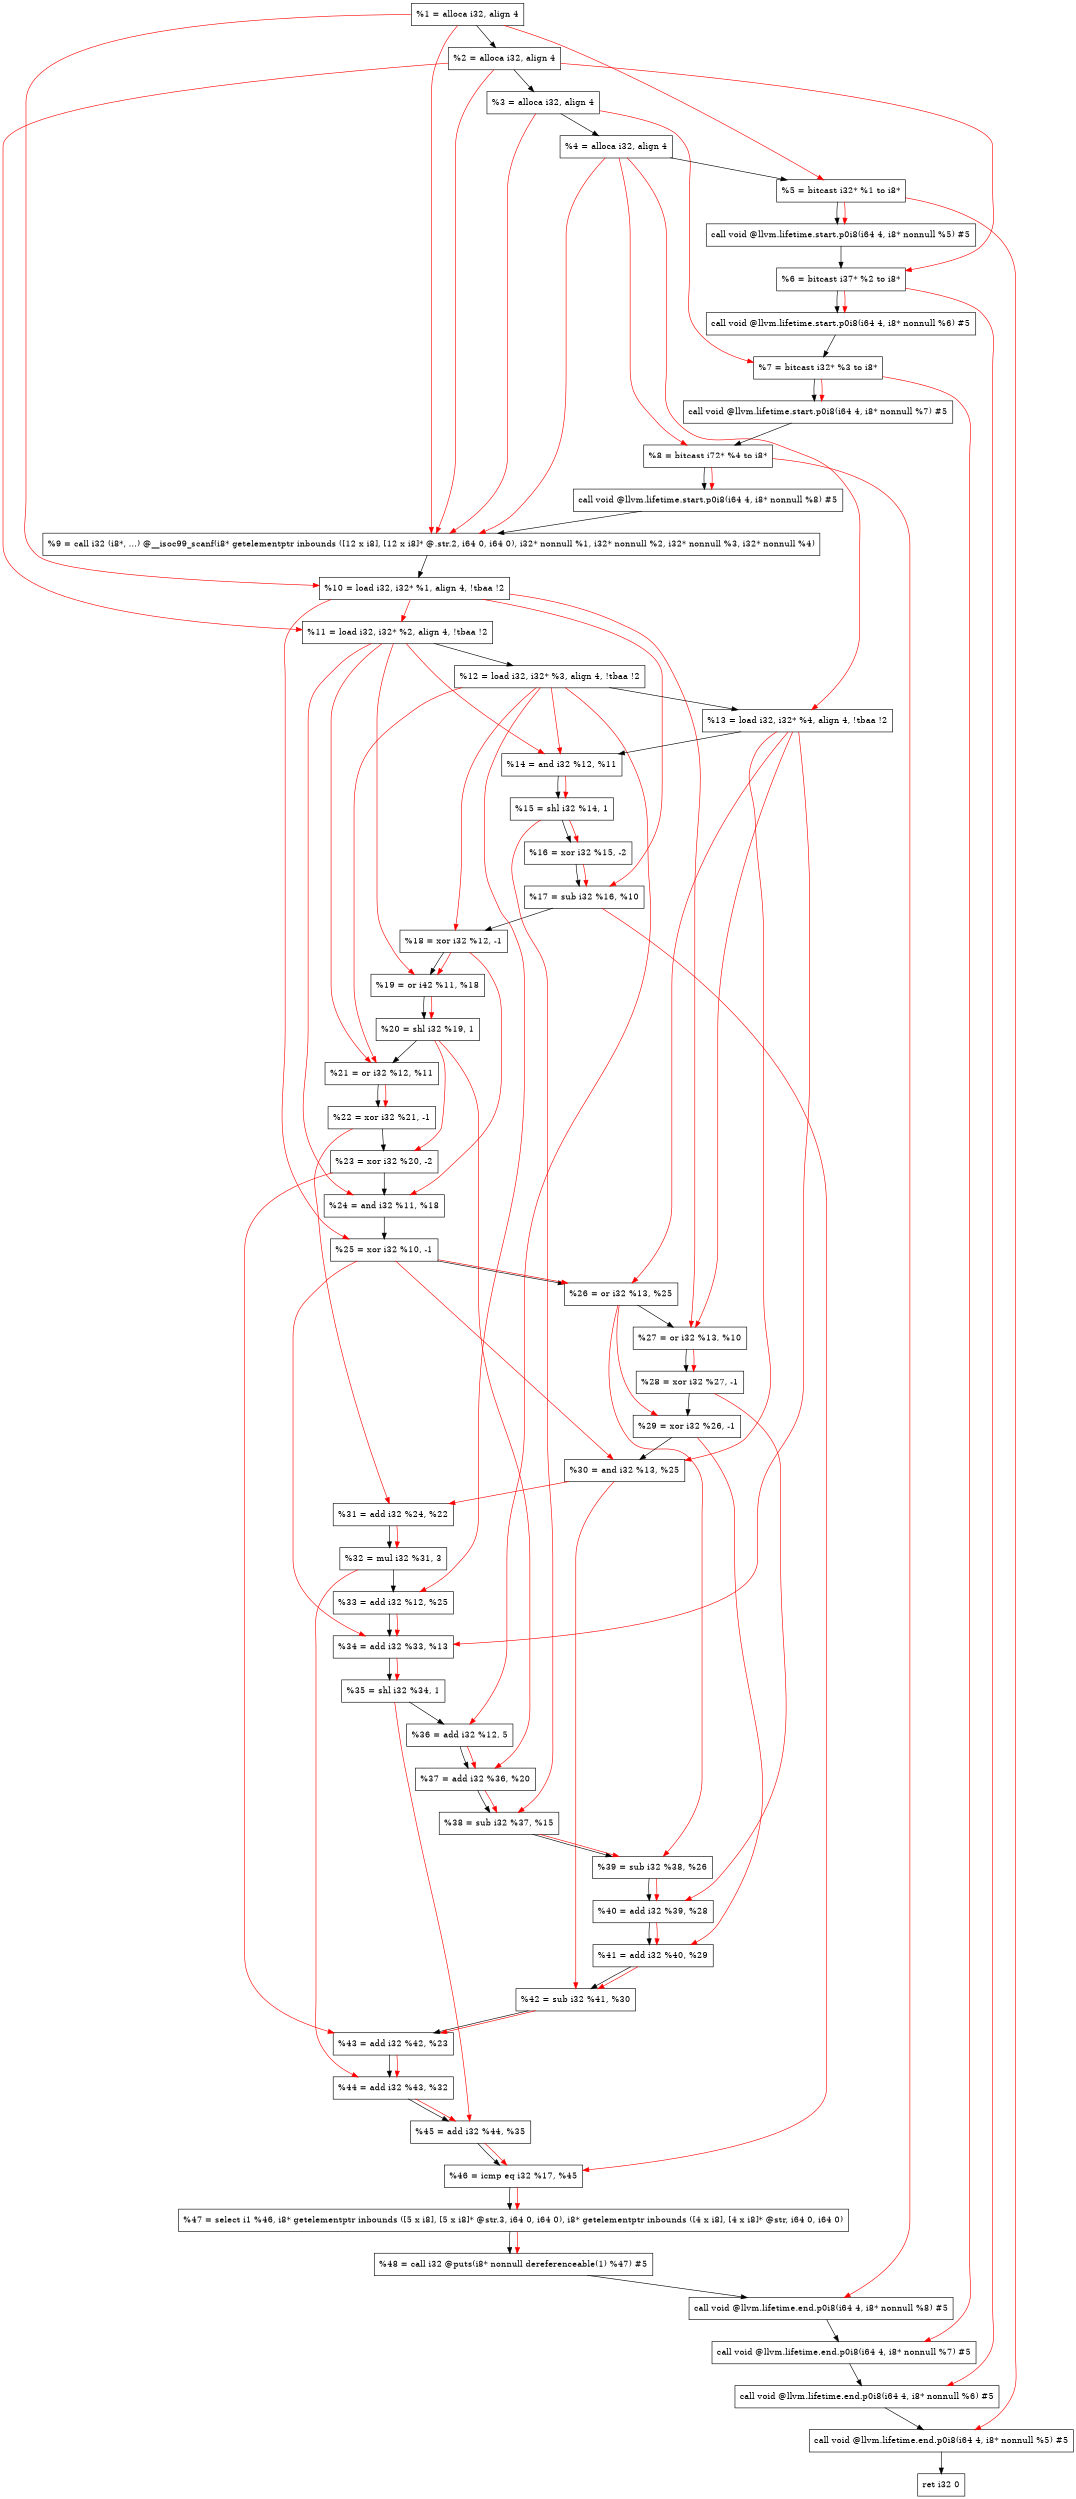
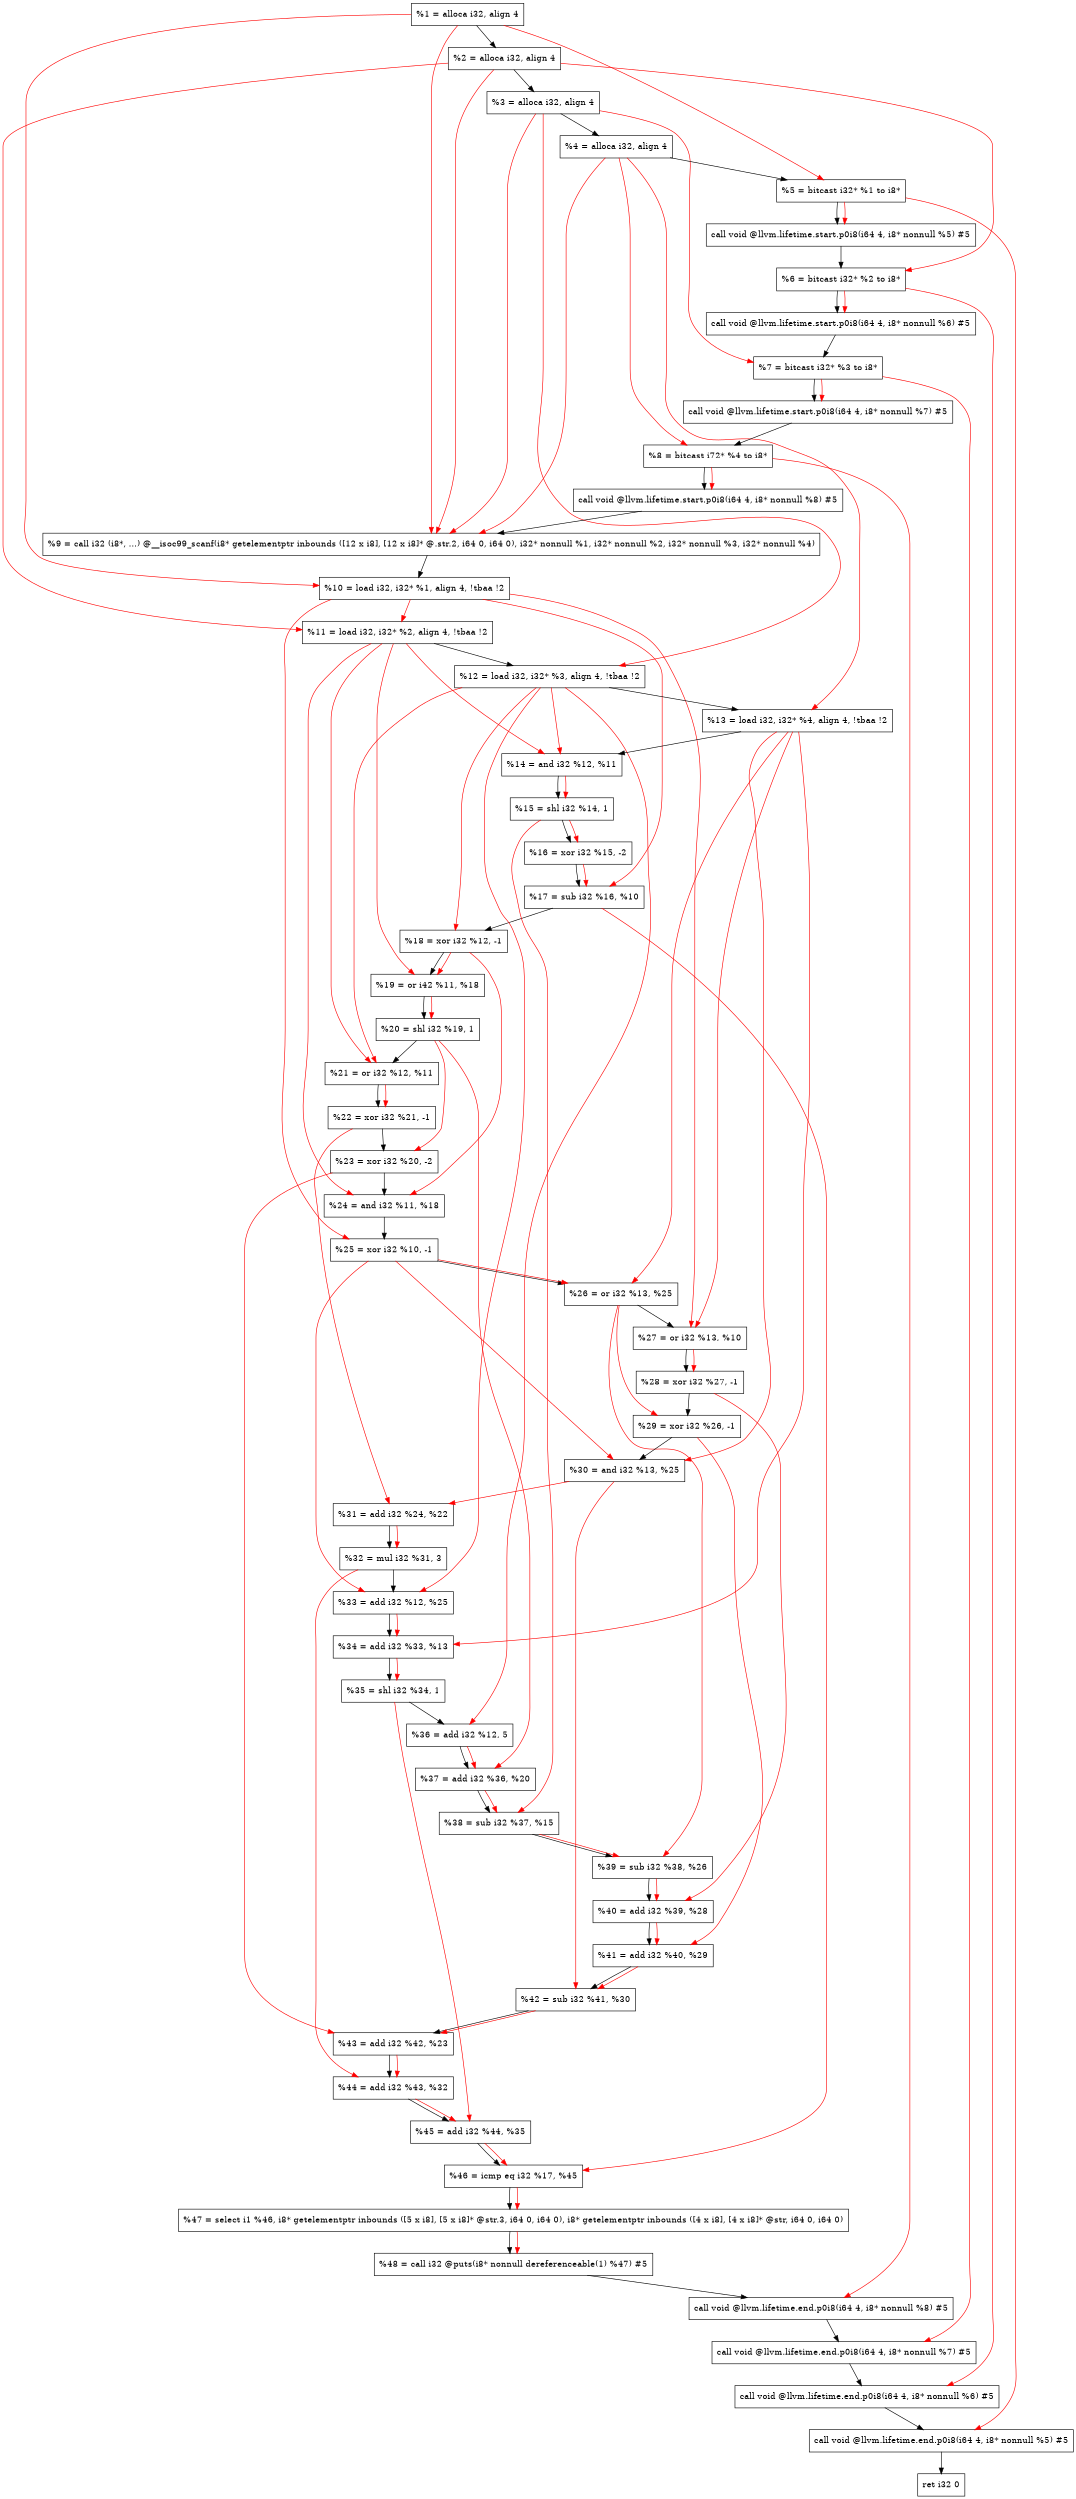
node "%6 = bitcast i37* %2 to i8*": label "%6 = bitcast i37* %2 to i8*" -> "%6 = bitcast i32* %2 to i8*"
edge "%3 = alloca i32, align 4" -> "%12 = load i32, i32* %3, align 4, !tbaa !2": added
edge "%25 = xor i32 %10, -1" -> "%34 = add i32 %33, %13": now "%25 = xor i32 %10, -1" -> "%33 = add i32 %12, %25"
